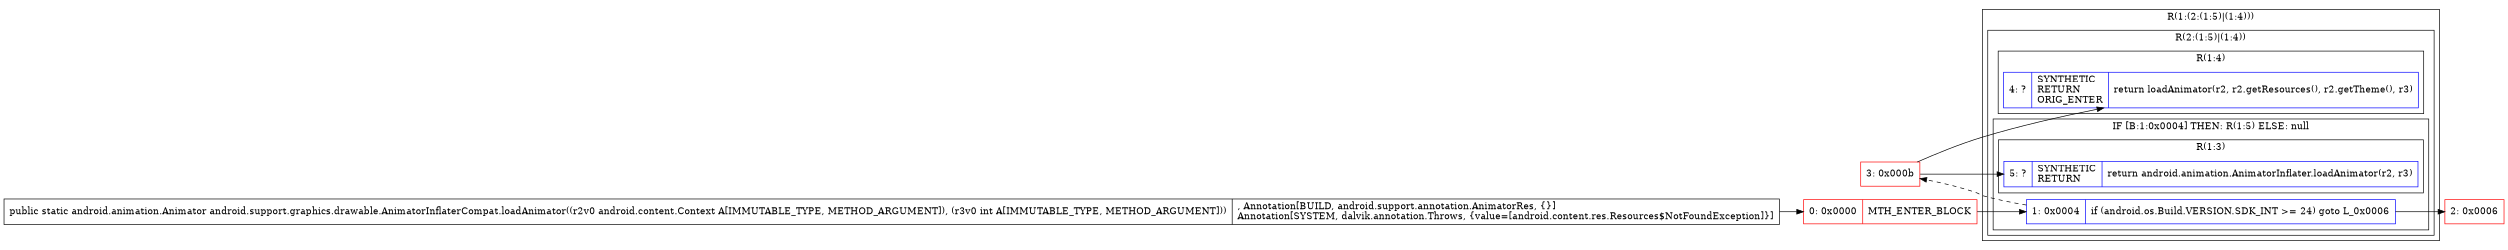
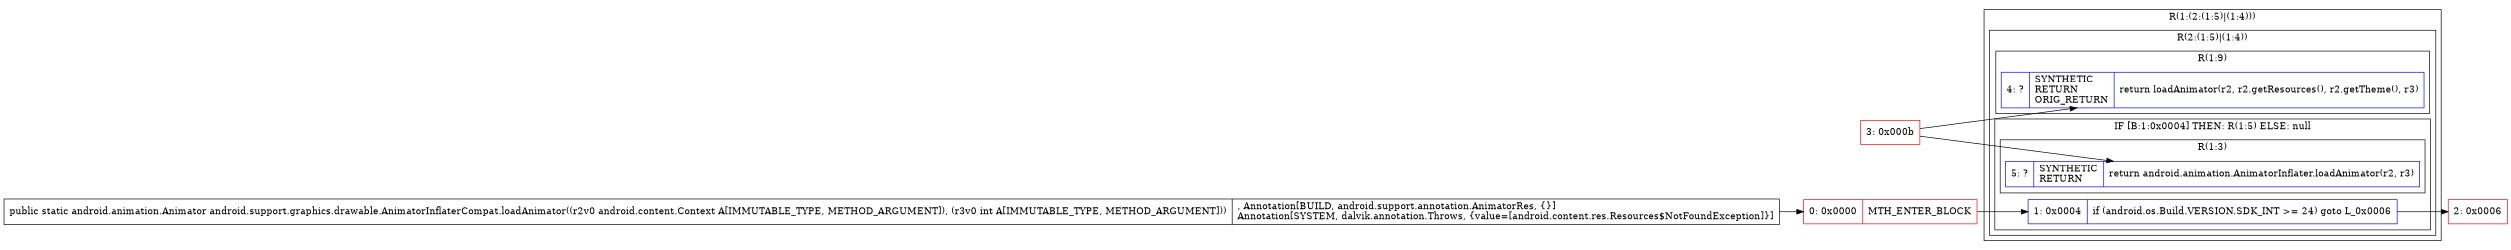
cluster "R(1:4)": label "R(1:4)" -> "R(1:9)"
node "4: ?": text "ORIG_ENTER" -> "ORIG_RETURN"
edge "1: 0x0004" -> "3: 0x000b": removed
